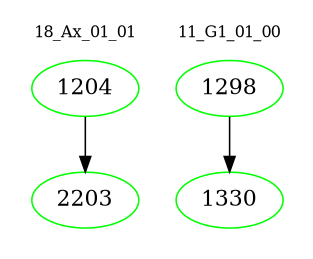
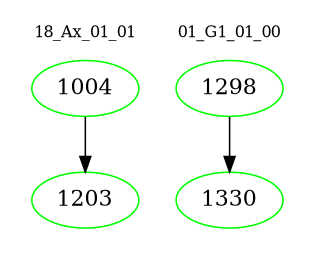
cluster "11_G1_01_00": label "11_G1_01_00" -> "01_G1_01_00"
node "1204": label "1204" -> "1004"
node "2203": label "2203" -> "1203"
